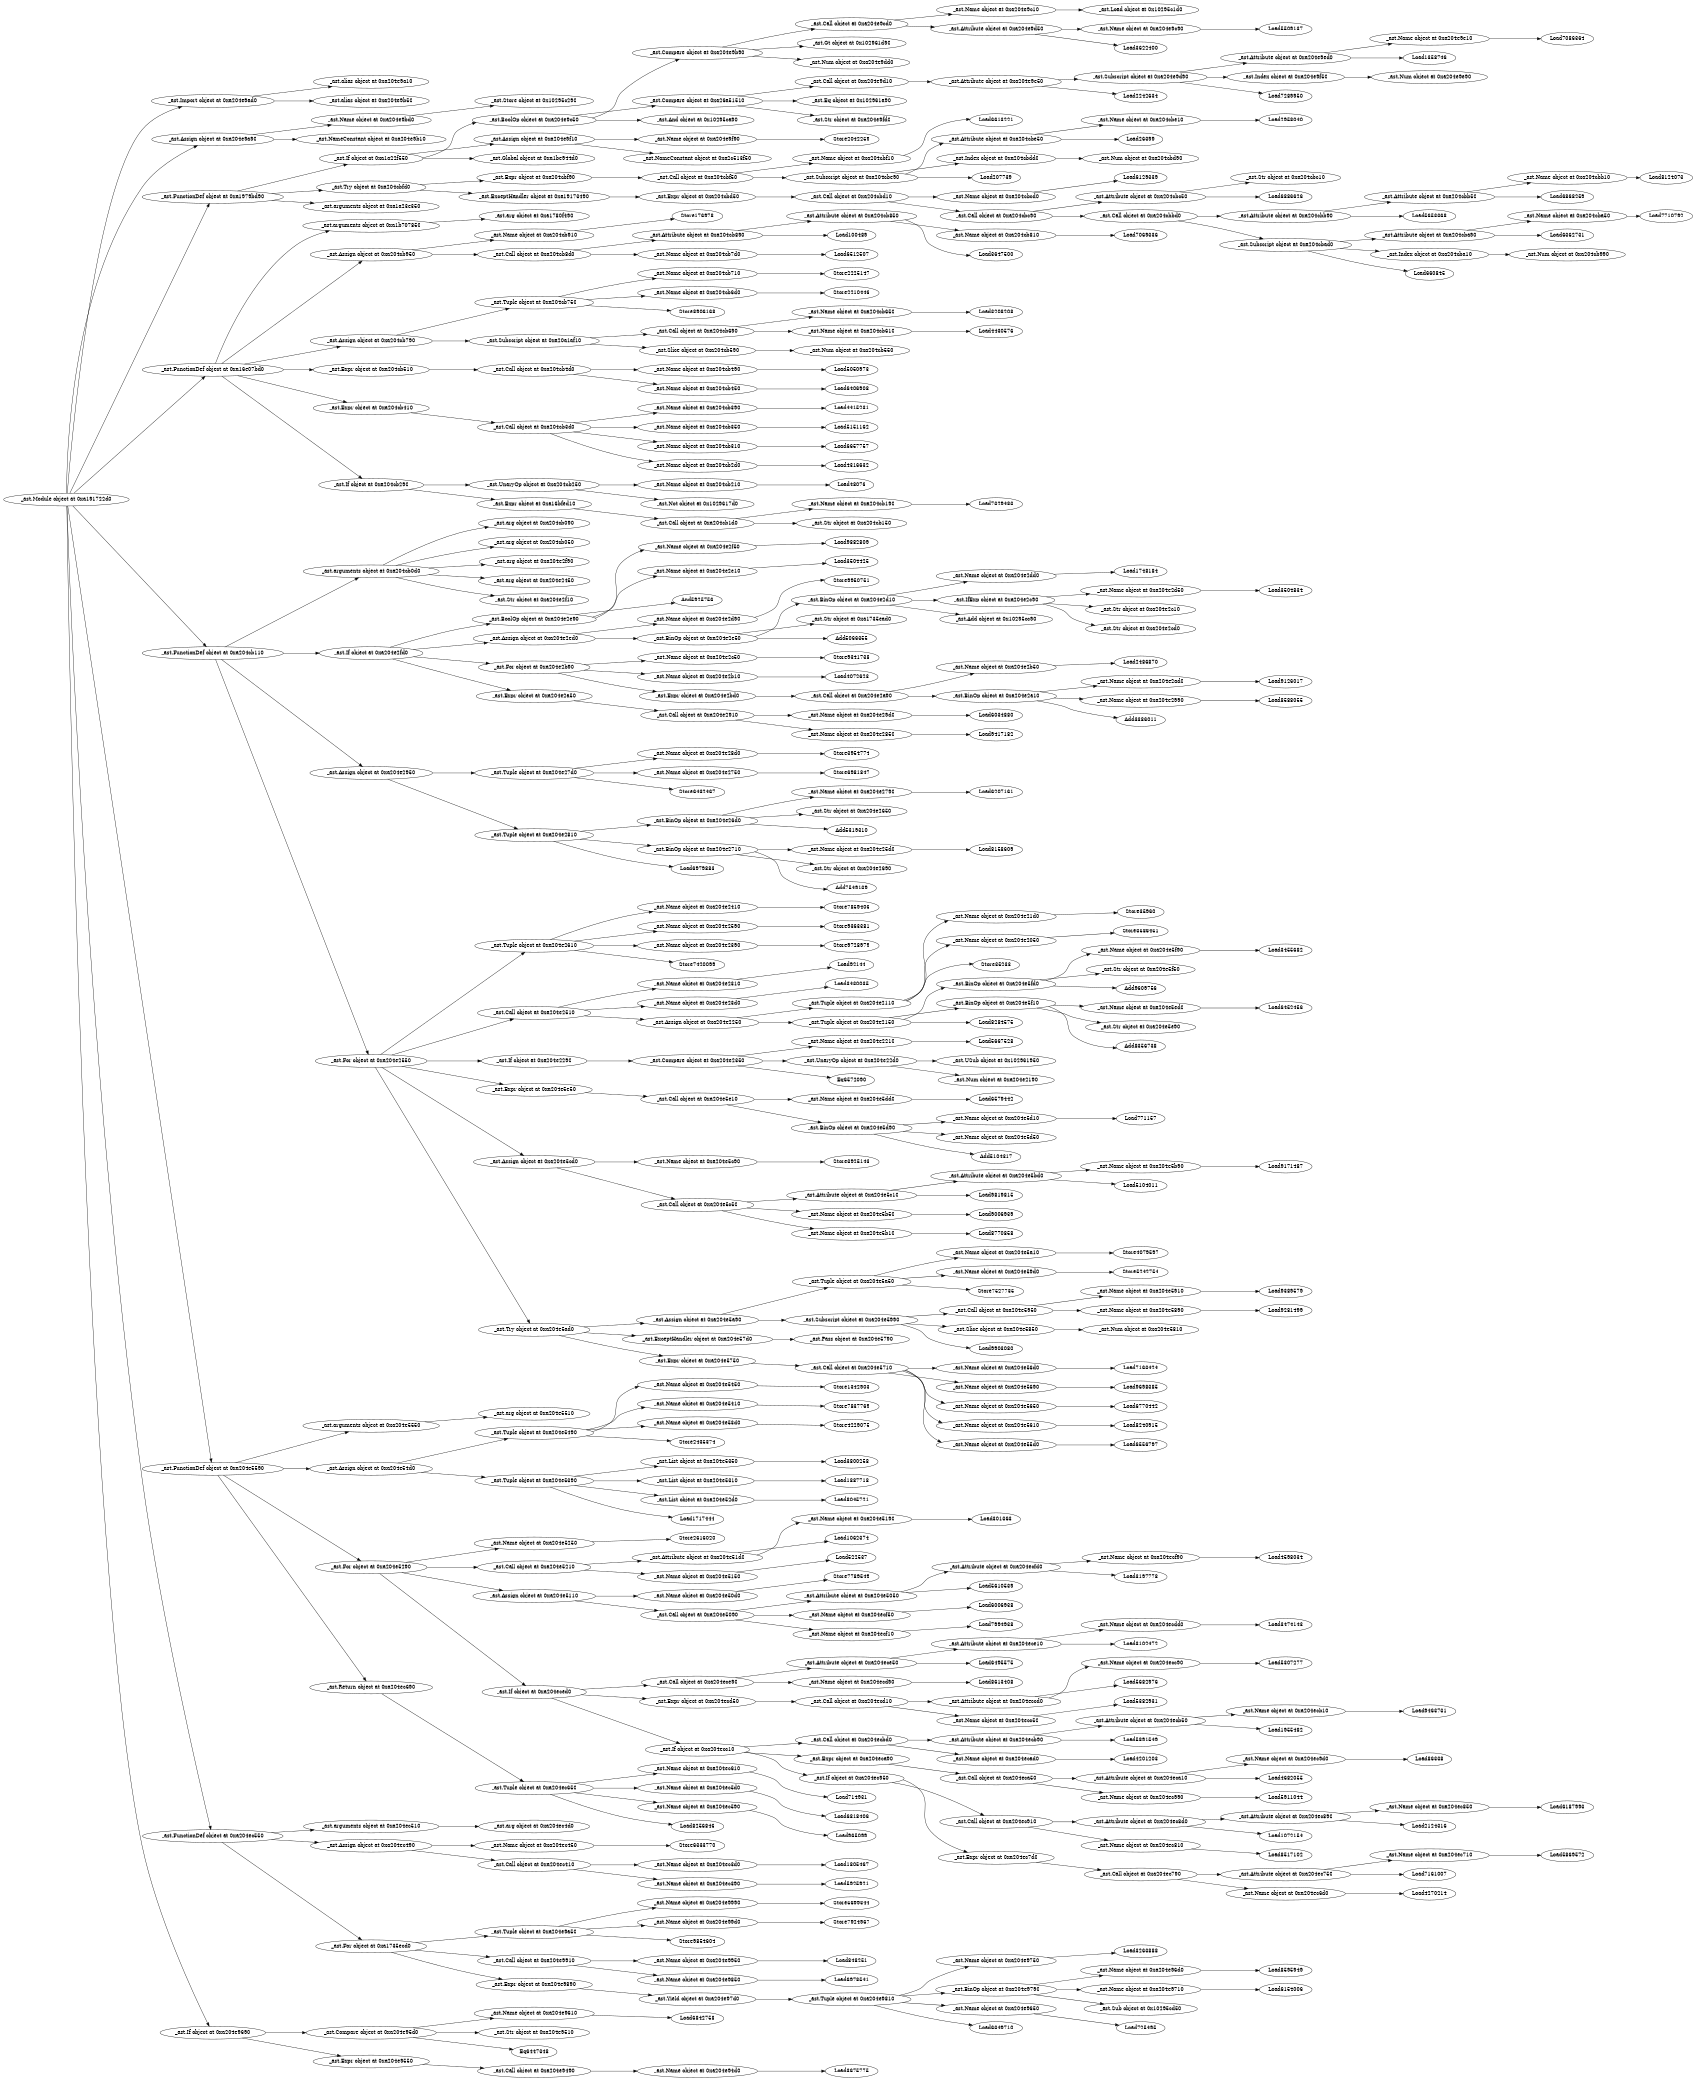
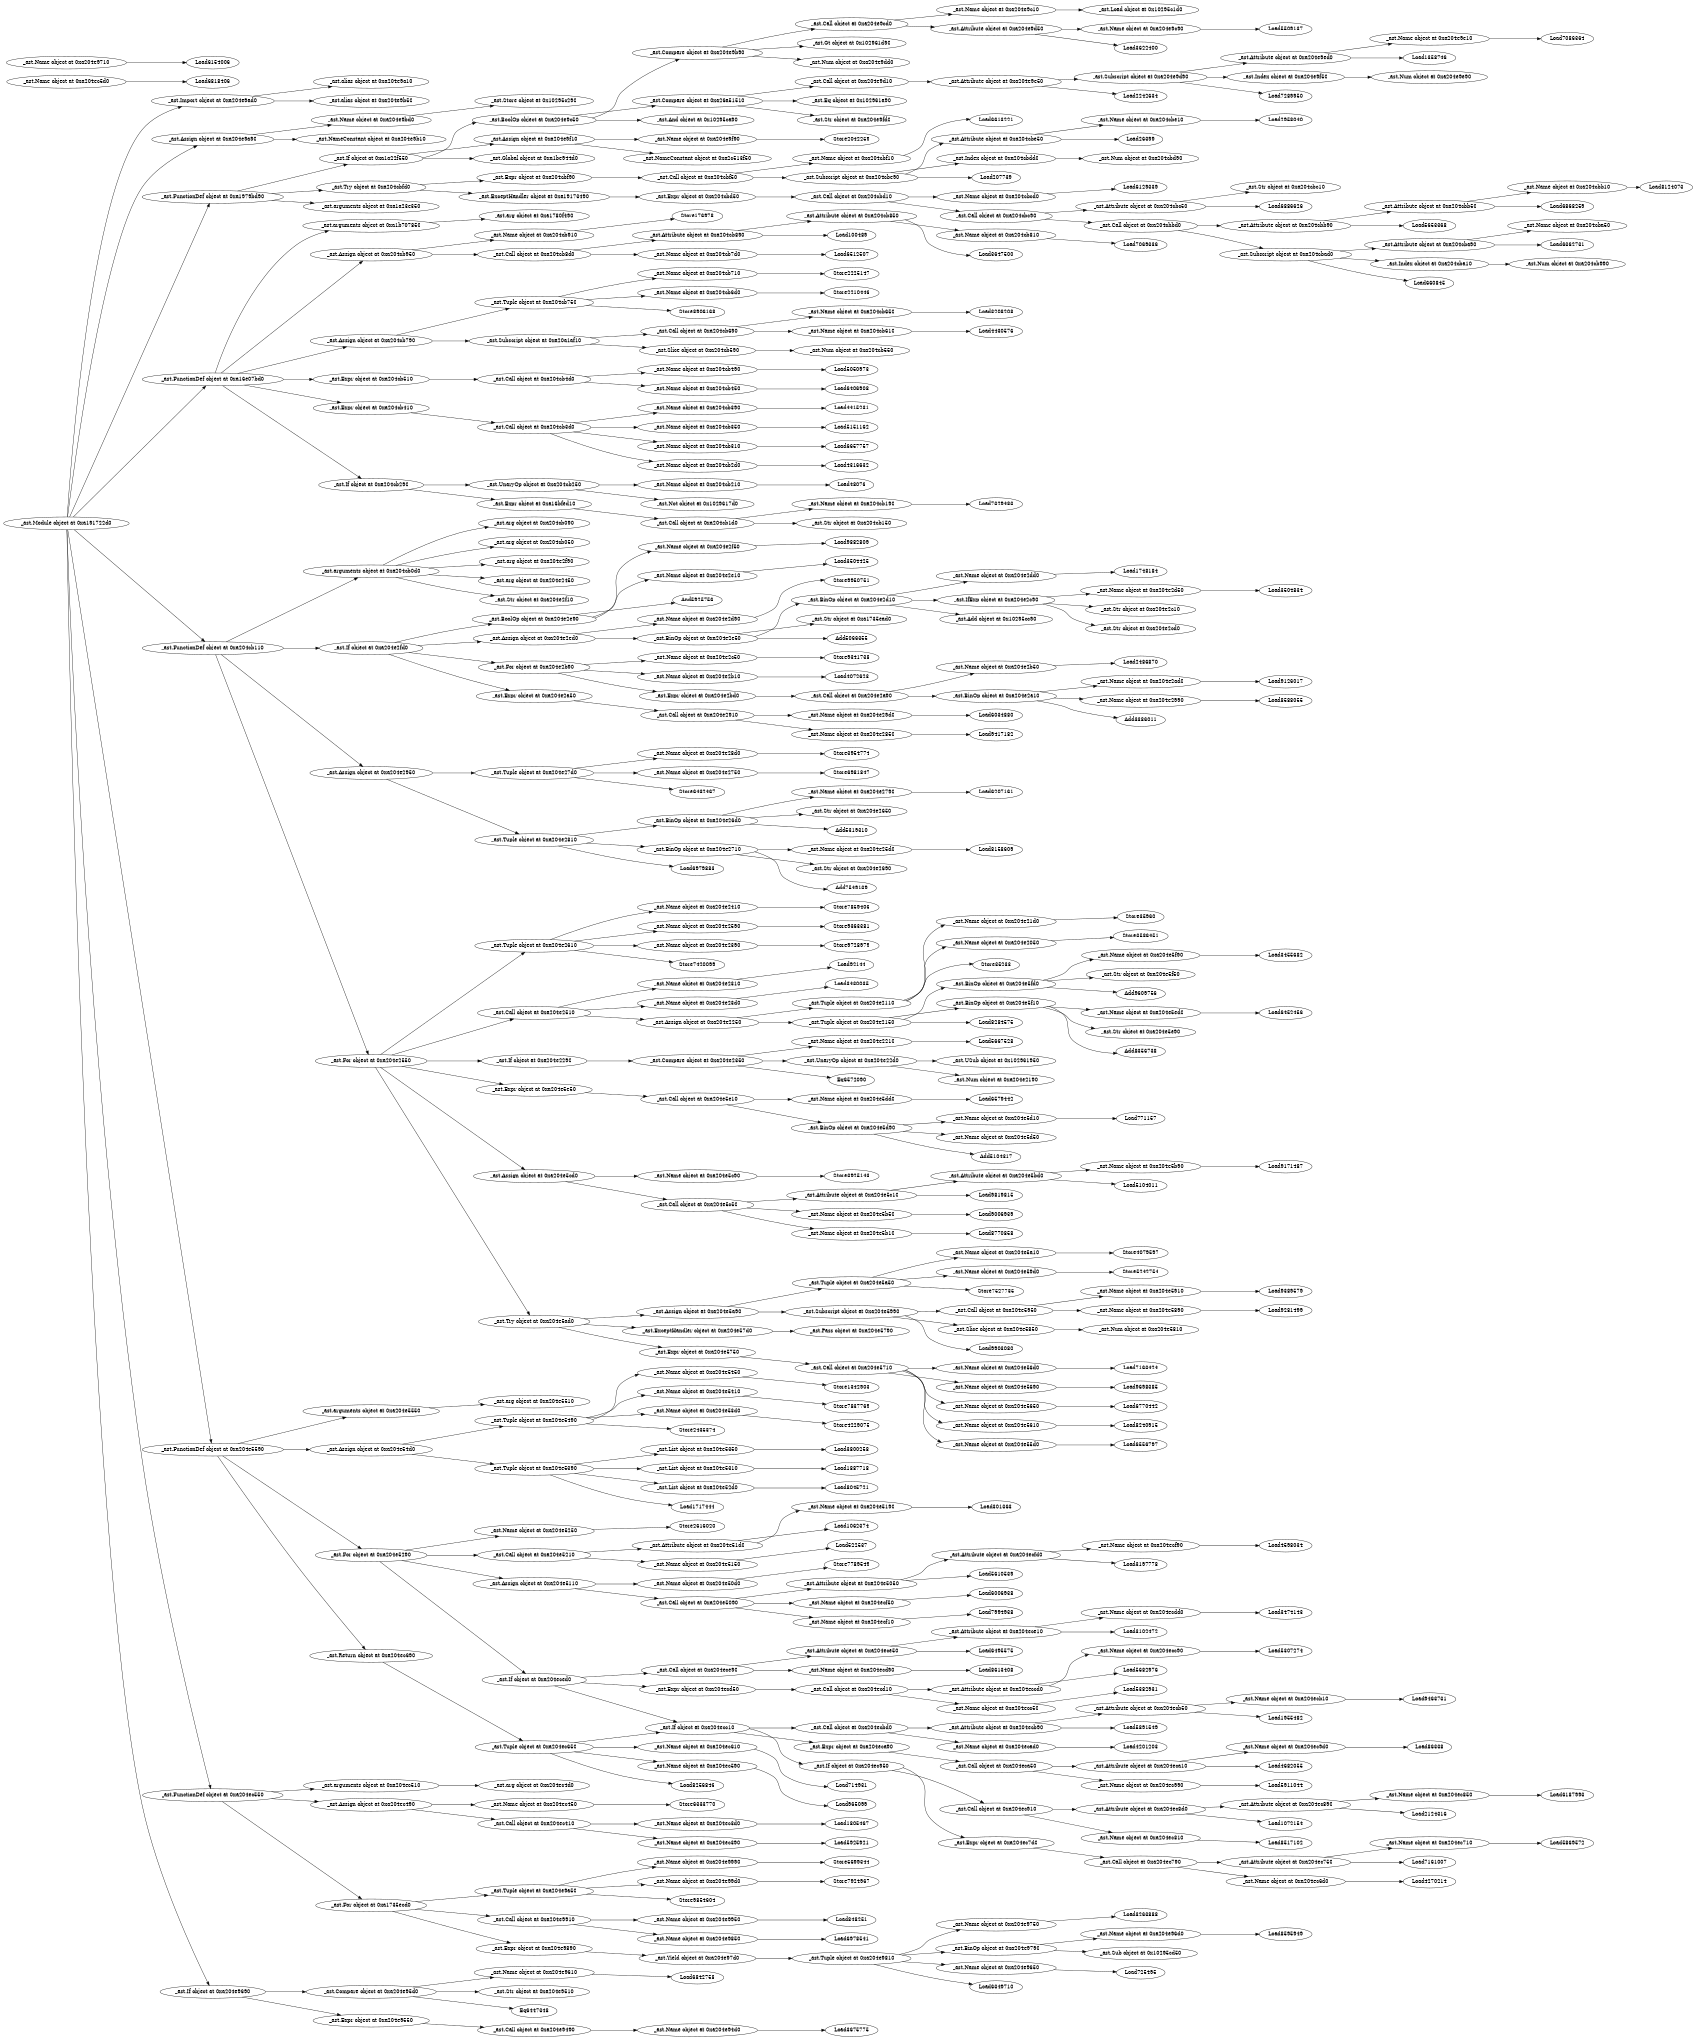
node "Load7710792": removed
node "Load5307277": label "Load5307277" -> "Load5307274"
edge "_ast.Tuple object at 0xa204ec650" -> "_ast.Name object at 0xa204ec5d0": now "_ast.Tuple object at 0xa204ec650" -> "_ast.If object at 0xa204ecc10"
edge "_ast.BinOp object at 0xa204e9790" -> "_ast.Name object at 0xa204e9710": removed
